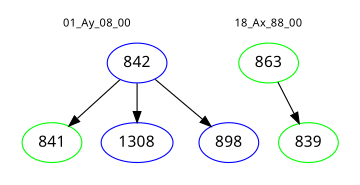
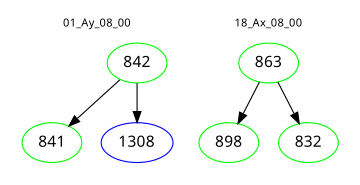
cluster "18_Ax_88_00": label "18_Ax_88_00" -> "18_Ax_08_00"
node "842": color blue -> green
edge "842" -> "898": now "863" -> "898"
node "898": color blue -> green
node "839": label "839" -> "832"
